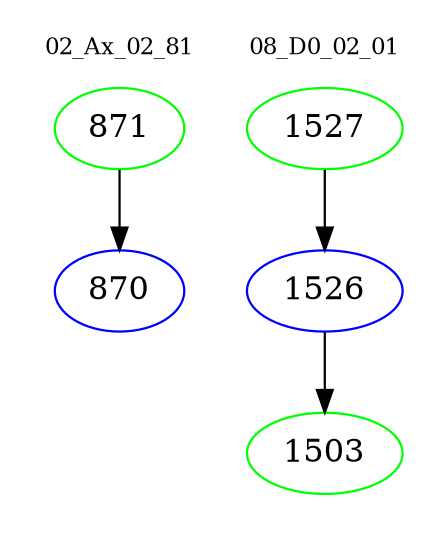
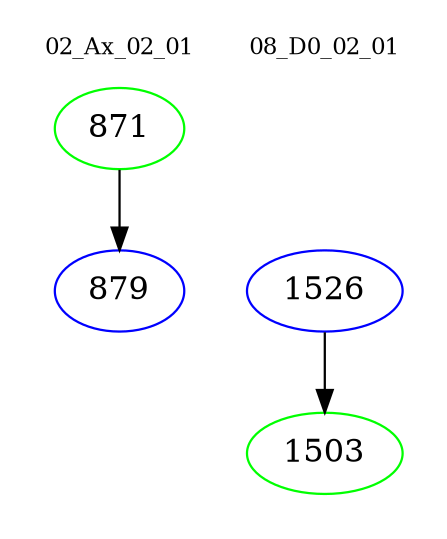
cluster "02_Ax_02_81": label "02_Ax_02_81" -> "02_Ax_02_01"
node "1527": removed
node "870": label "870" -> "879"
